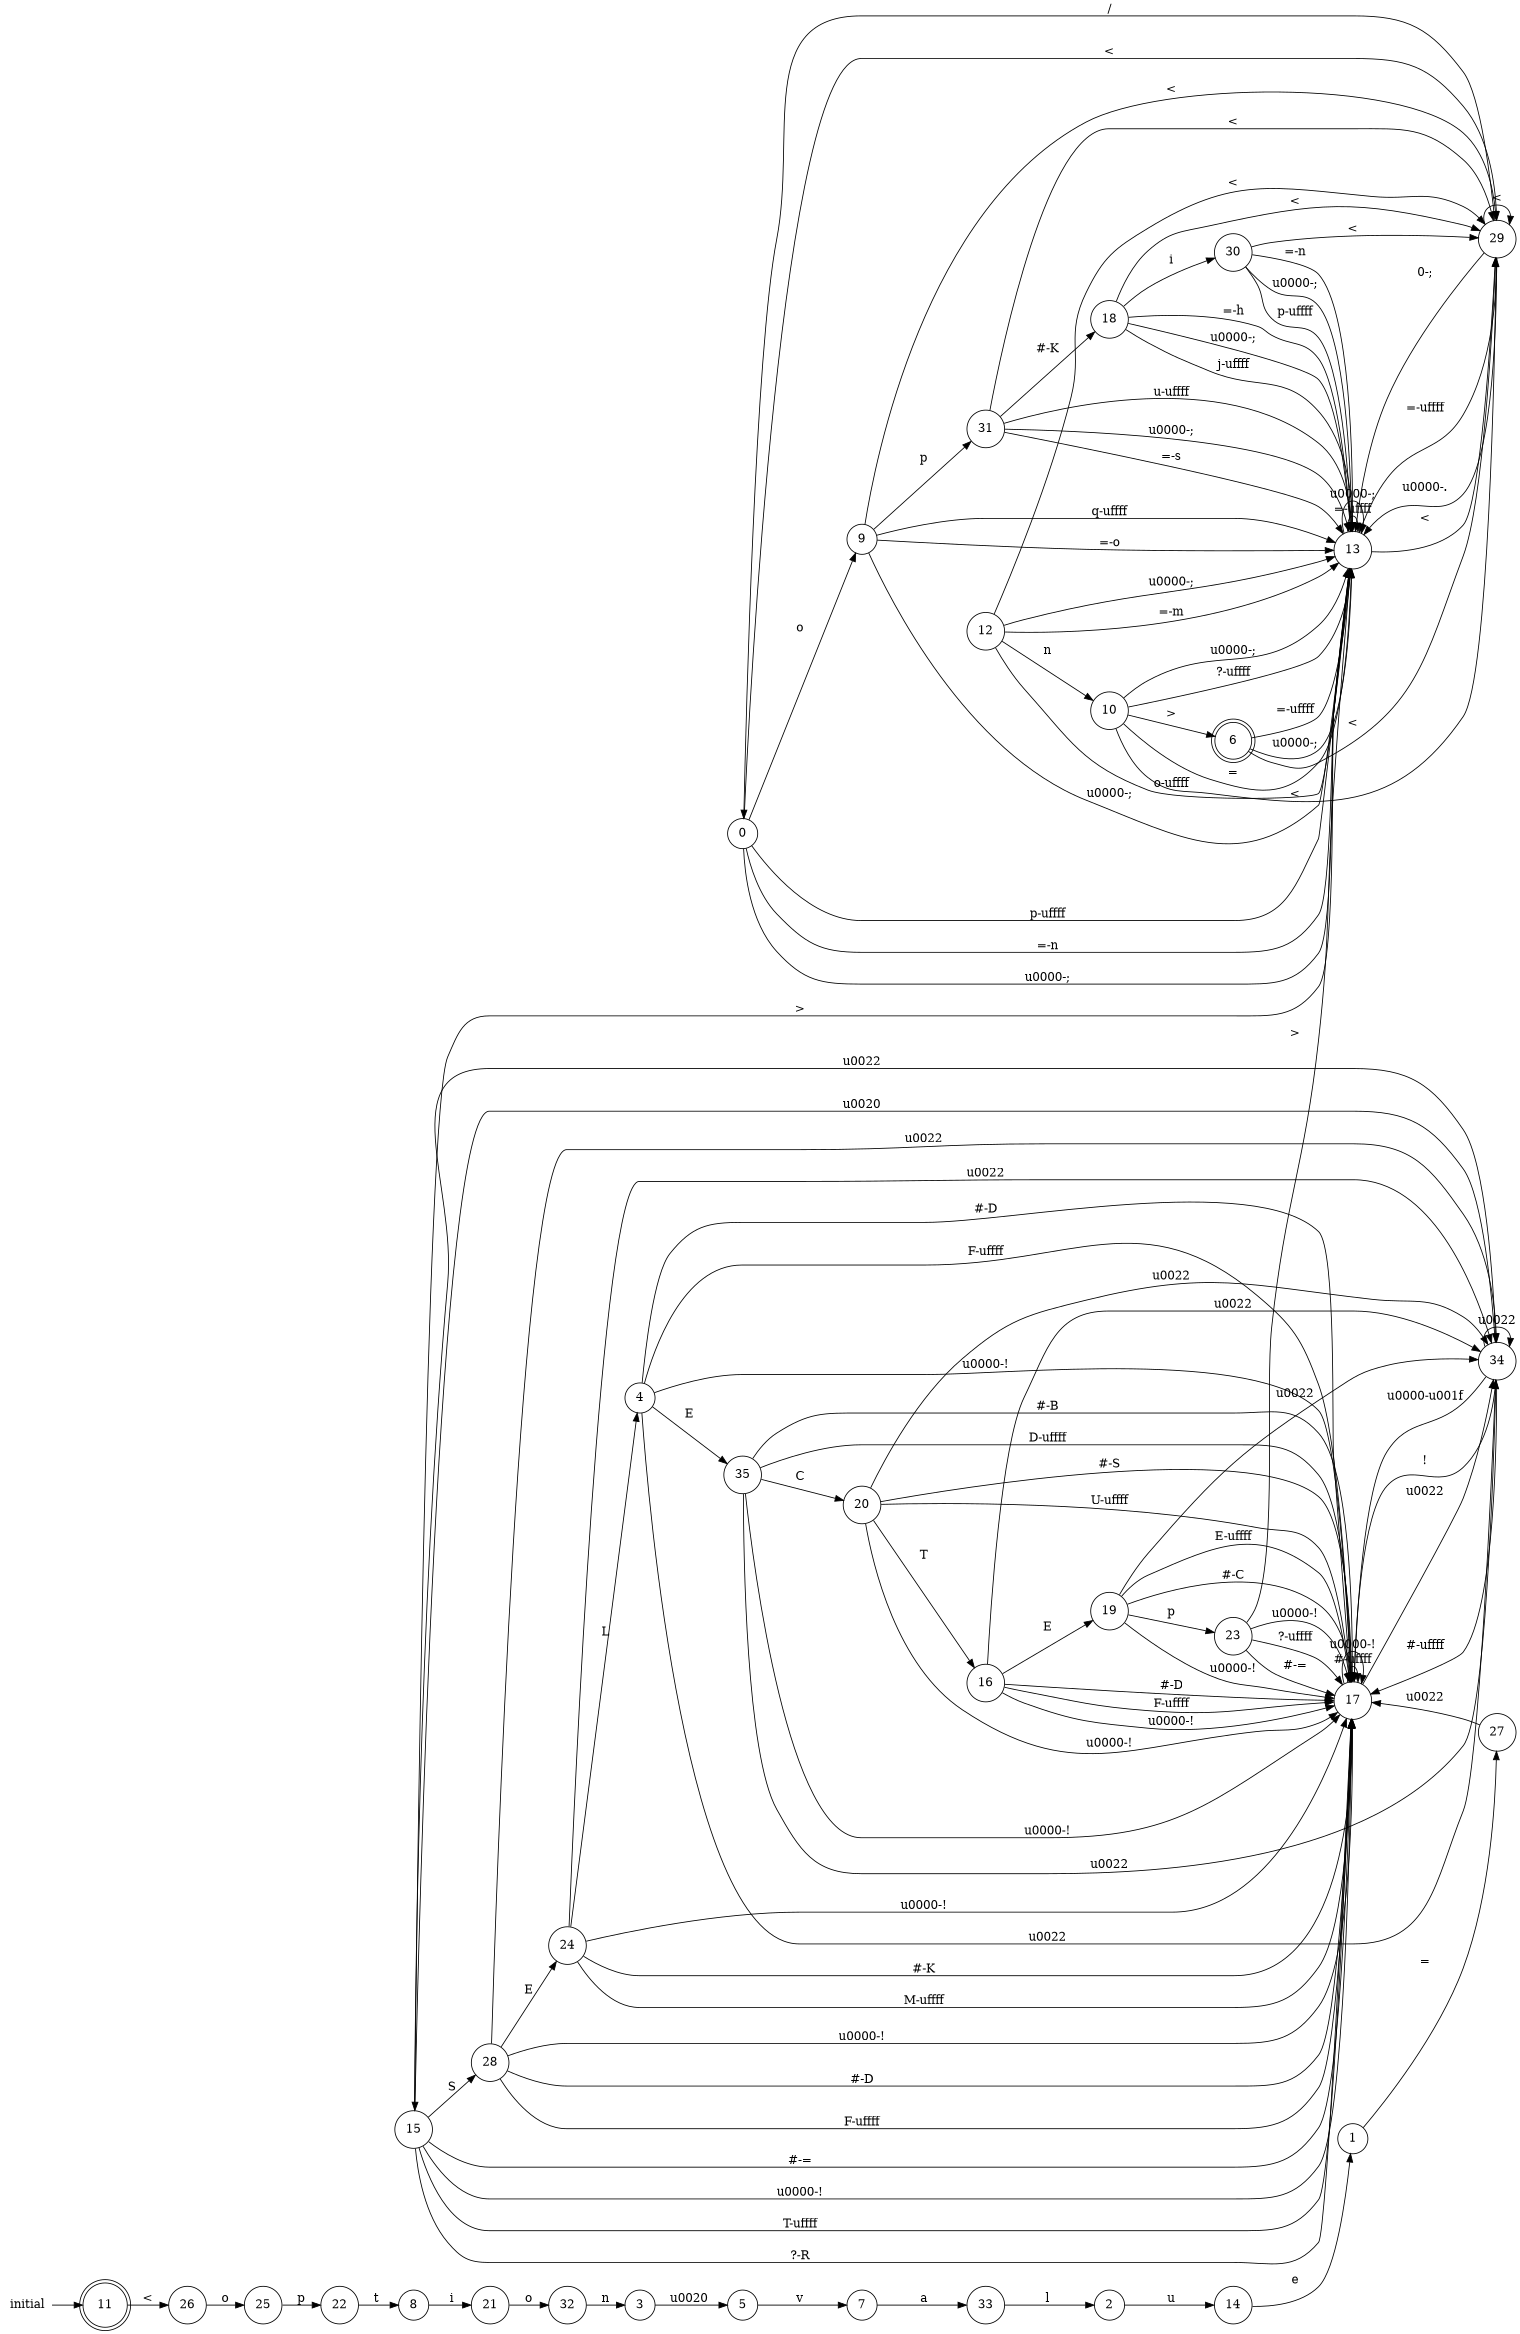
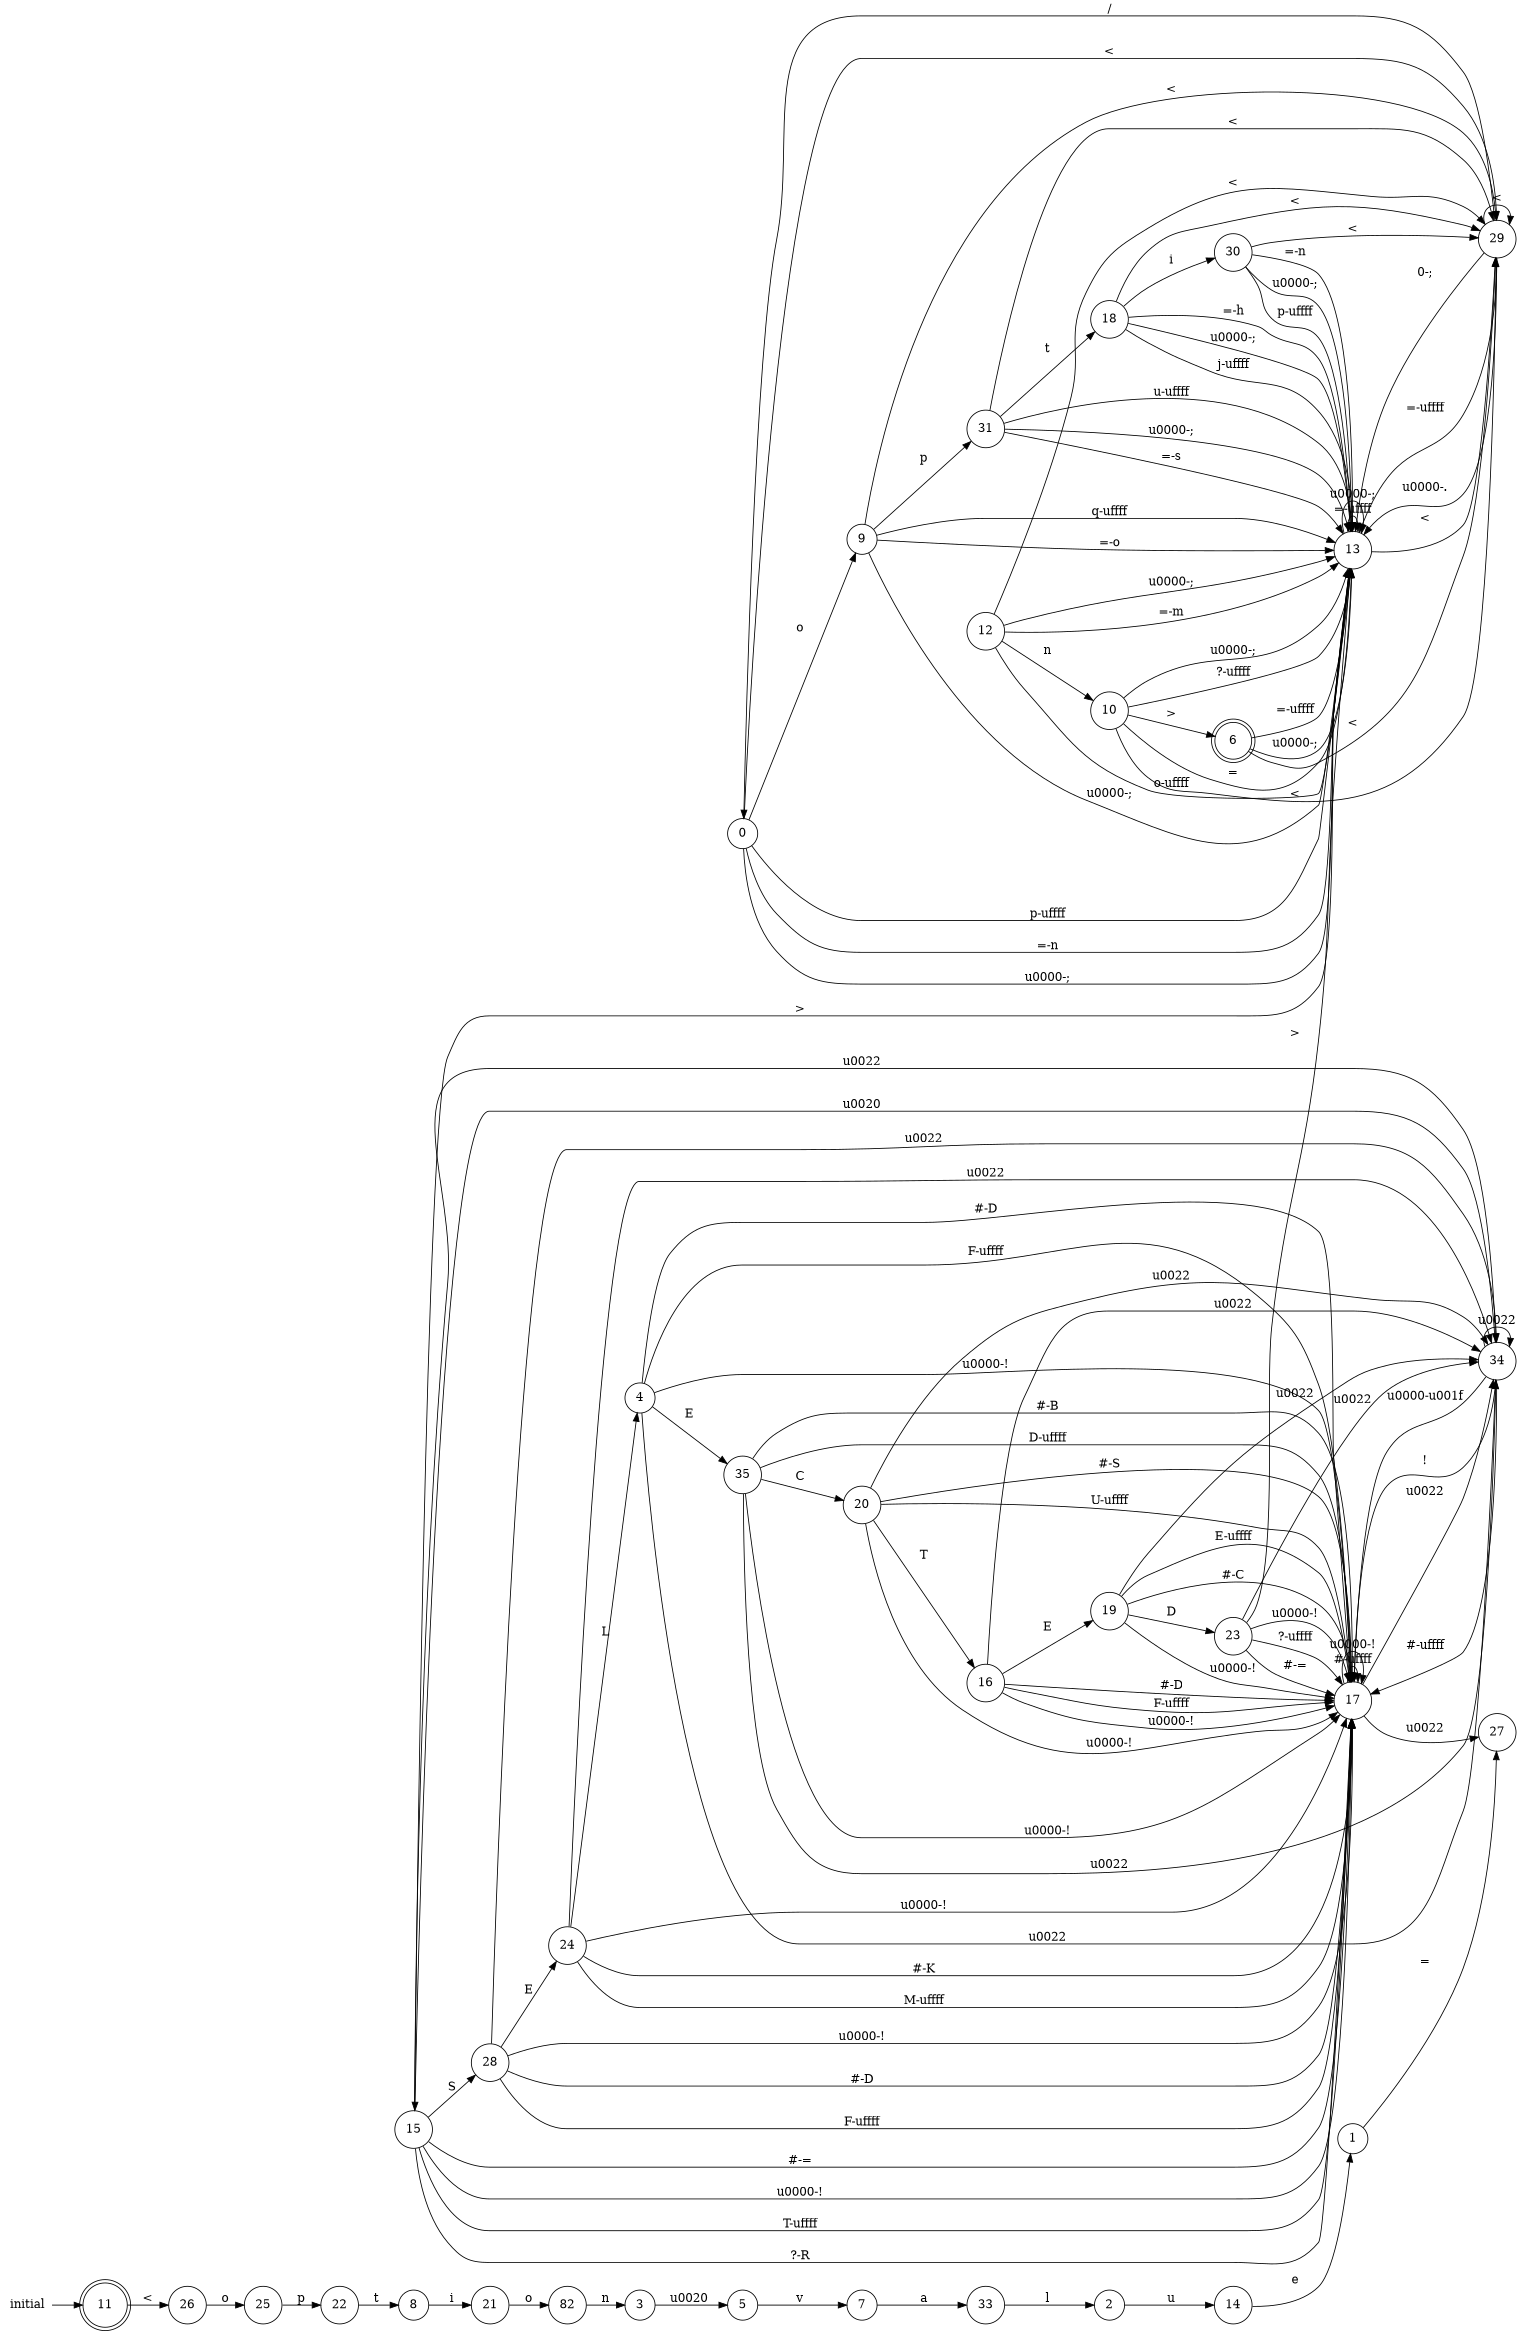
edge "31" -> "18": label "#-K" -> "t"
edge "23" -> "34": added, label "u0022"
edge "19" -> "23": label "p" -> "D"
edge "27" -> "17": reversed
node "32": label "32" -> "82"
